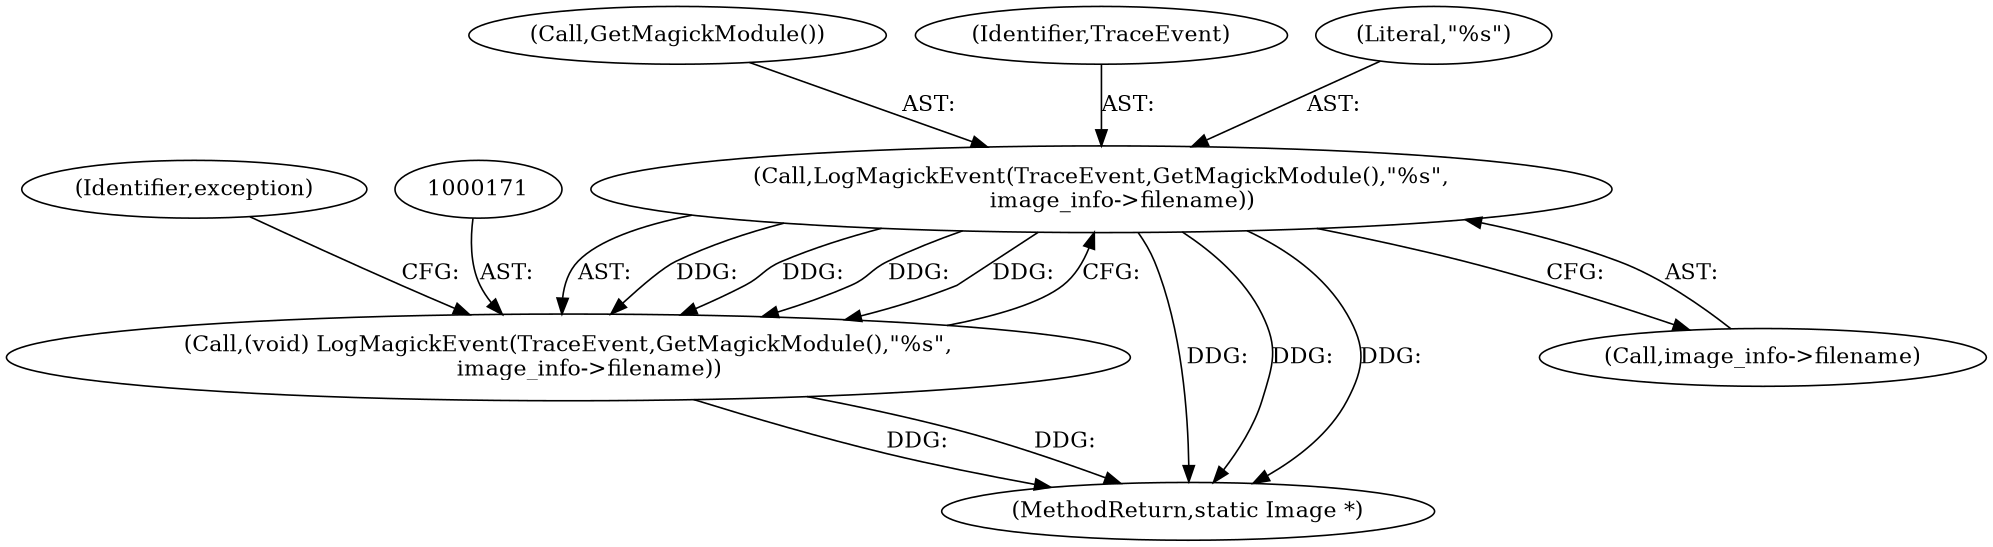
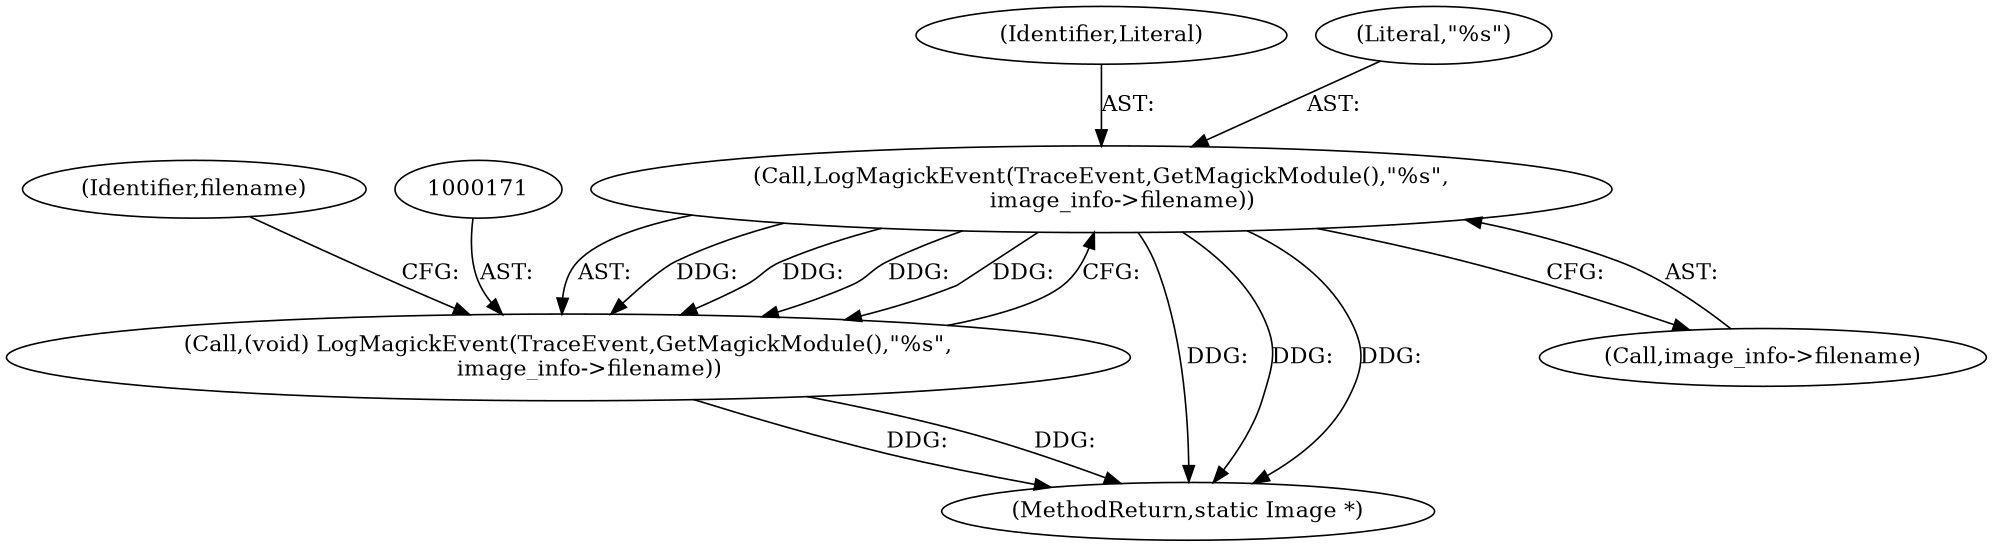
node "(Call,GetMagickModule())": removed
node "(Identifier,TraceEvent)": label "(Identifier,TraceEvent)" -> "(Identifier,Literal)"
node "(Identifier,exception)": label "(Identifier,exception)" -> "(Identifier,filename)"
